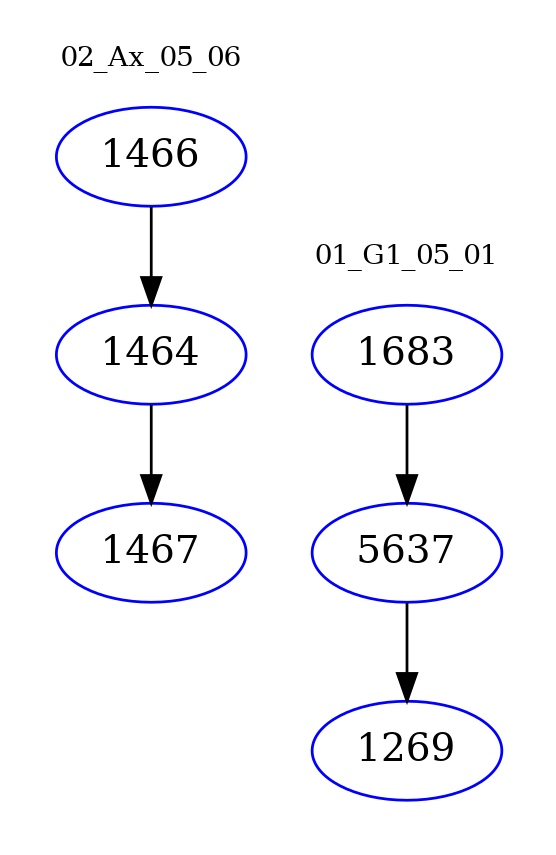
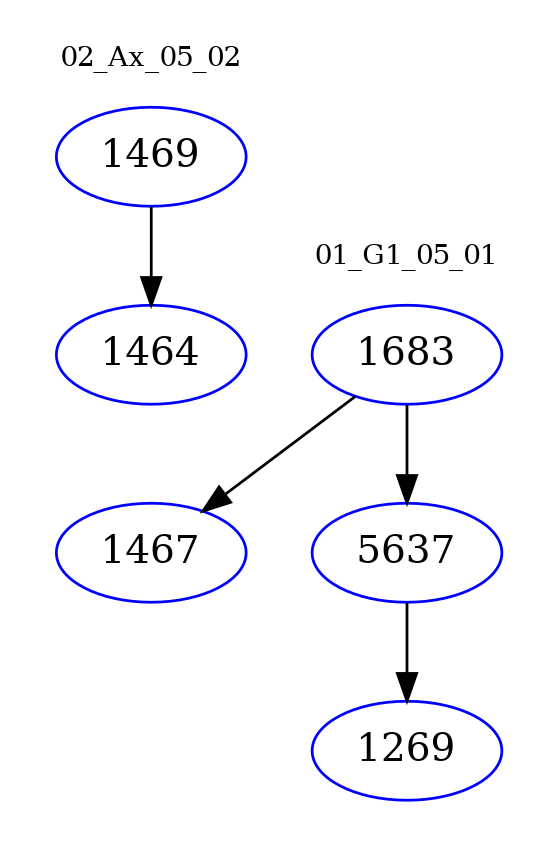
cluster "02_Ax_05_06": label "02_Ax_05_06" -> "02_Ax_05_02"
node "1466": label "1466" -> "1469"
edge "1464" -> "1467": now "1683" -> "1467"
